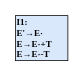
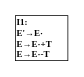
node "I1: E'→E· E→E·+T E→E·-T": fillcolor #dae8fc -> #ffffff
